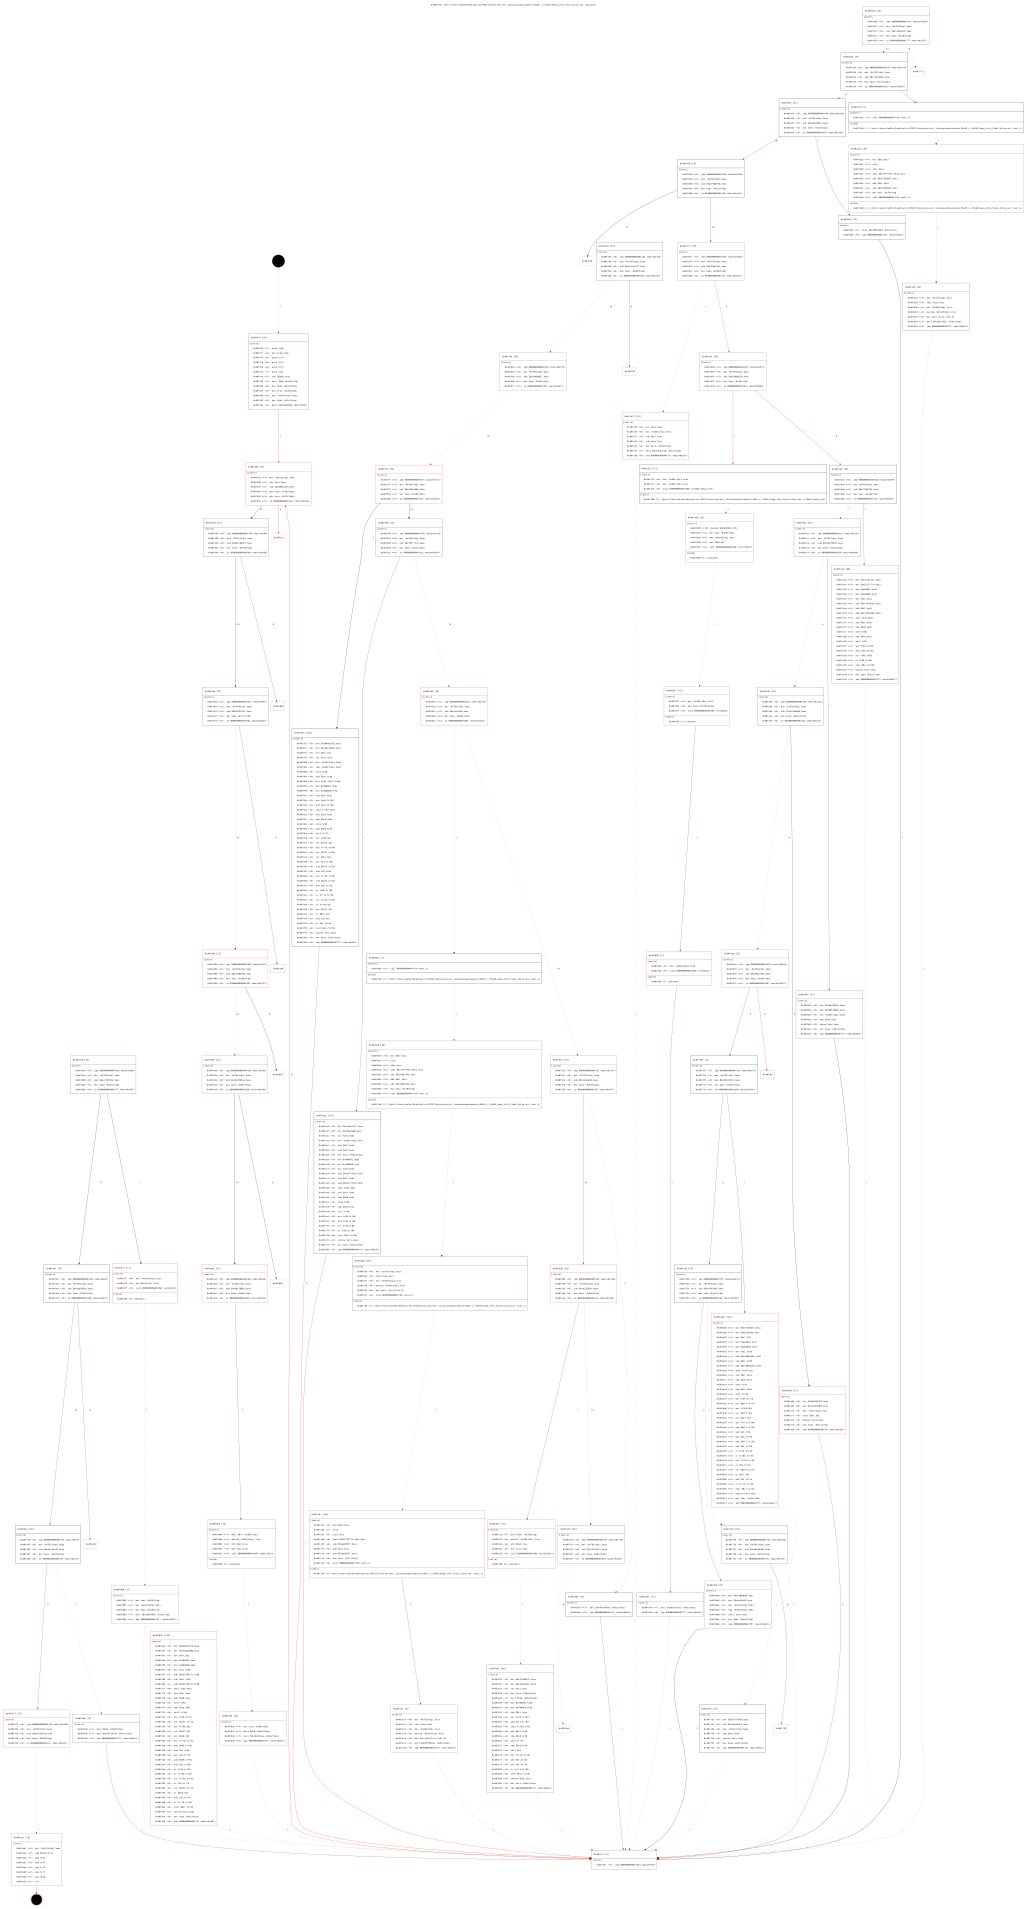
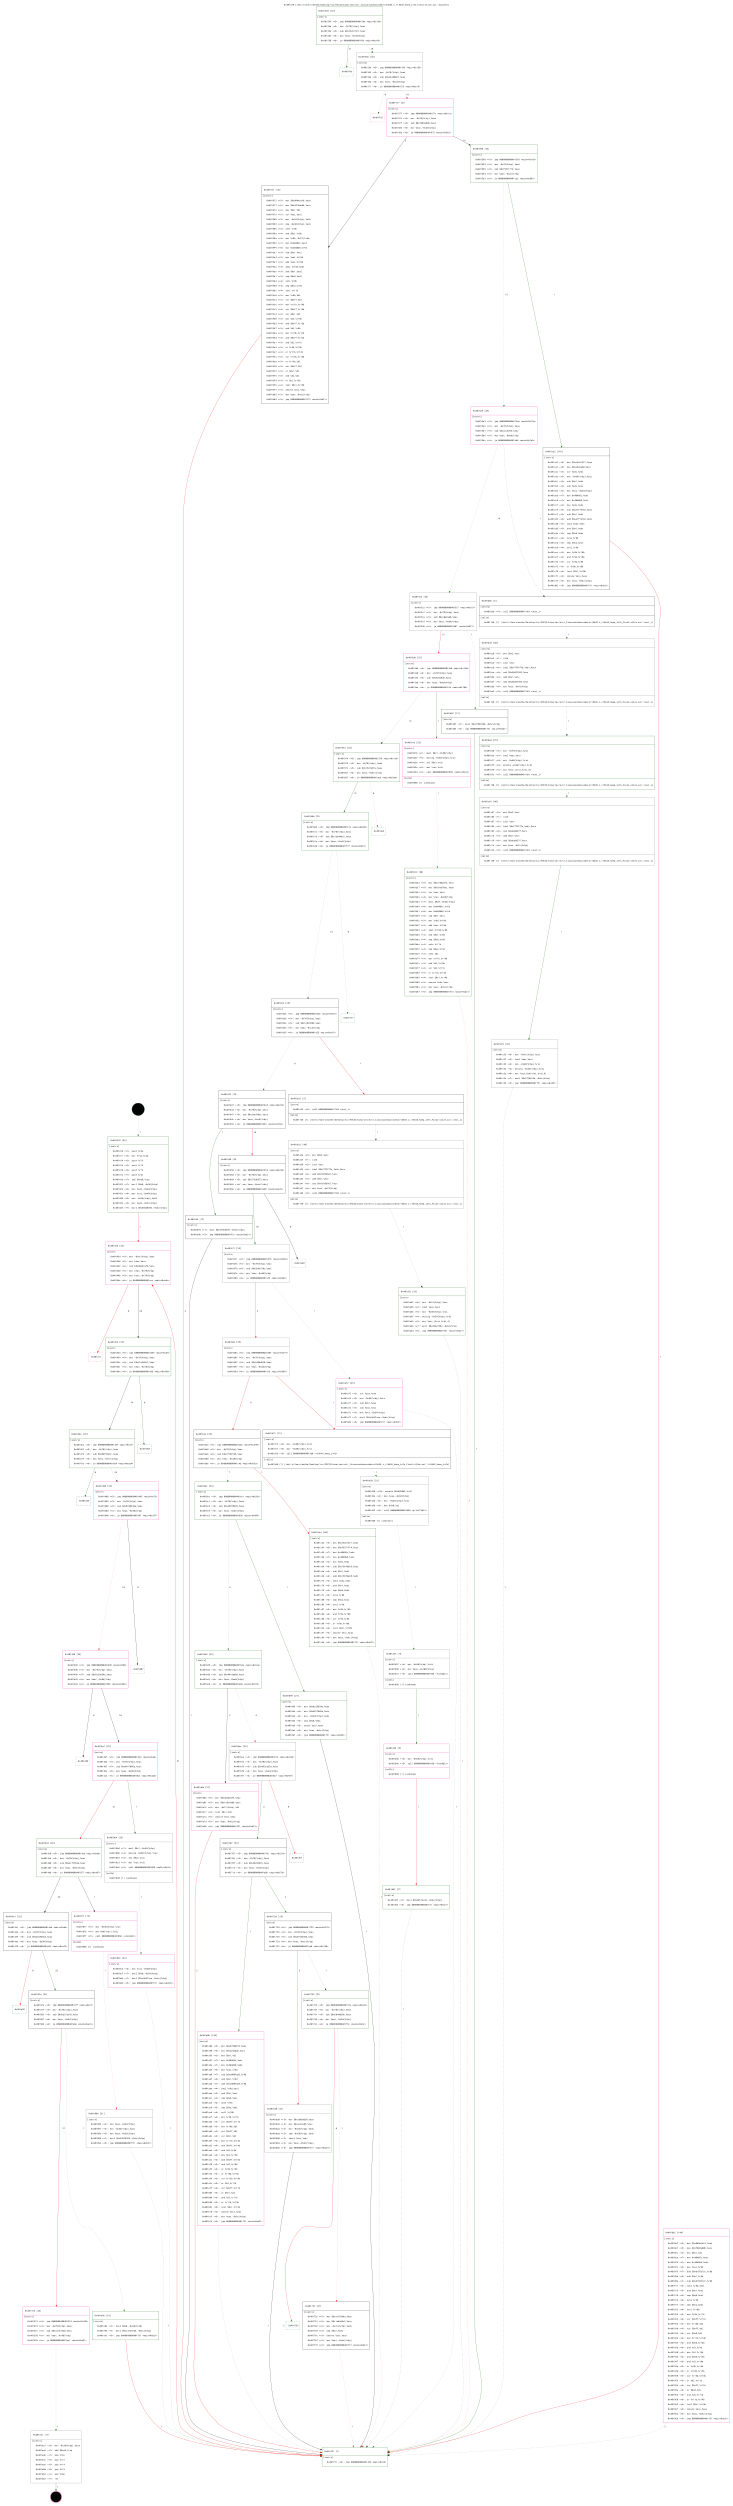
node "0x401f25": added
edge "0x4015f4 [25]" -> "0x40160d [25]": added, label "12"
edge "0x4014af [25]" -> "0x4014c8 [25]": added, label "23"
